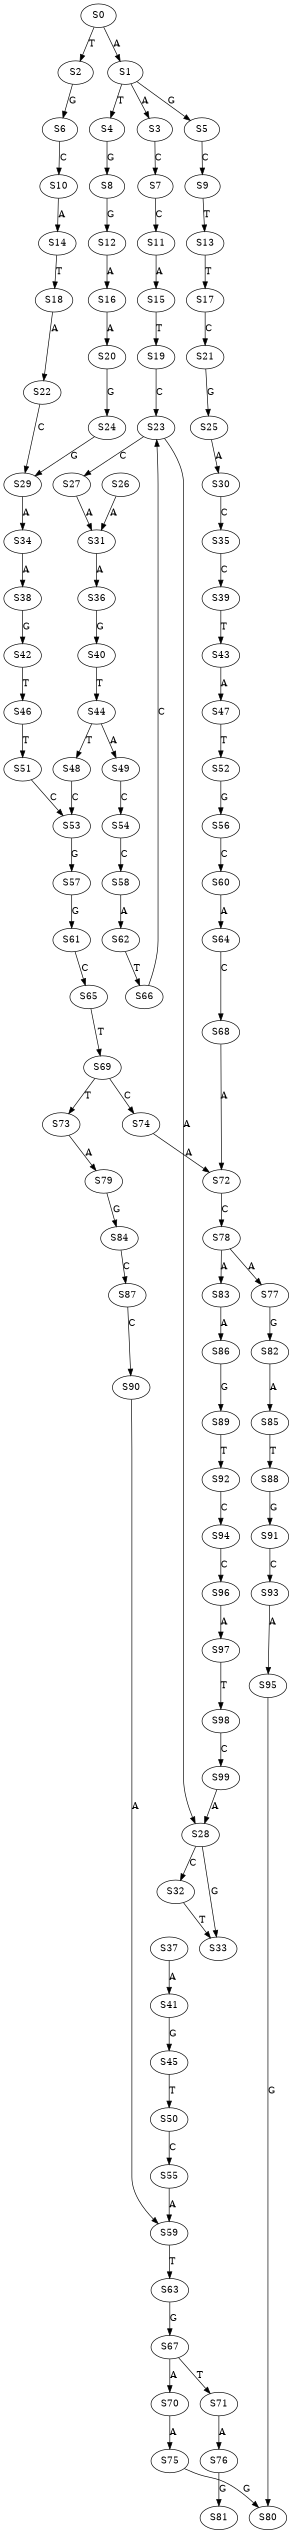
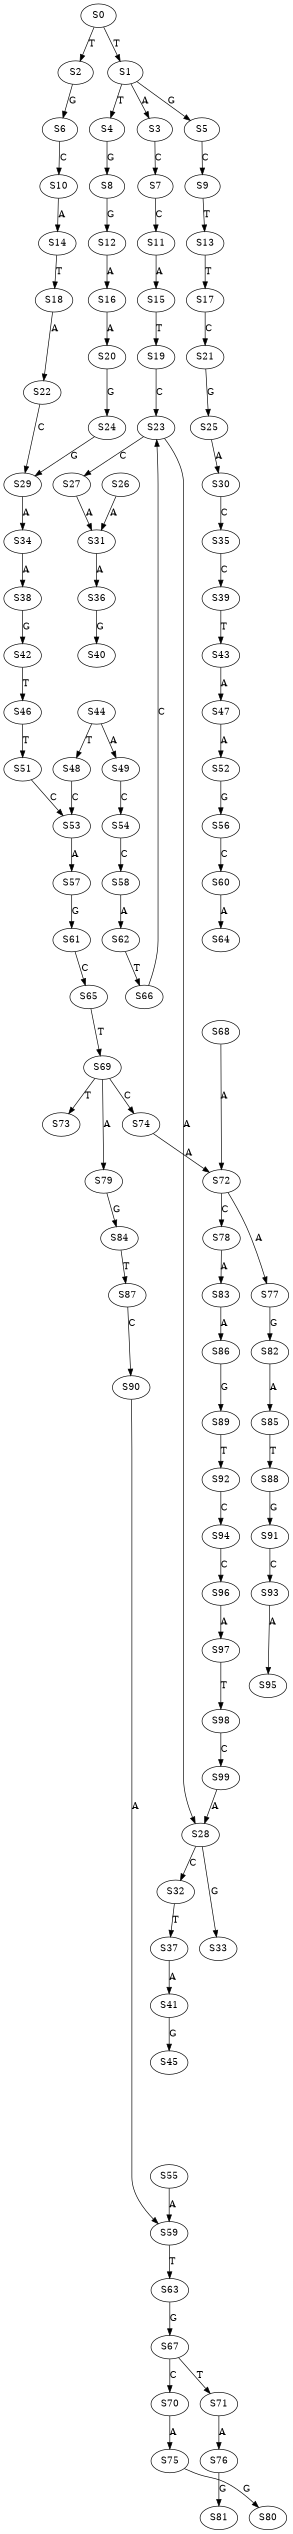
edge "S0" -> "S1": label "A" -> "T"
edge "S40" -> "S44": removed, label "T"
edge "S47" -> "S52": label "T" -> "A"
edge "S53" -> "S57": label "G" -> "A"
edge "S64" -> "S68": removed, label "C"
edge "S73" -> "S79": now "S69" -> "S79"
edge "S78" -> "S77": now "S72" -> "S77"
edge "S84" -> "S87": label "C" -> "T"
edge "S32" -> "S33": now "S32" -> "S37"
edge "S95" -> "S80": removed, label "G"
node "S50": removed
edge "S67" -> "S70": label "A" -> "C"
